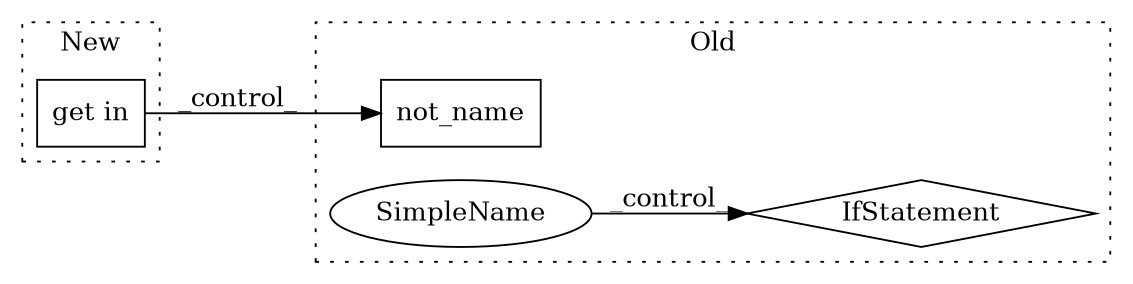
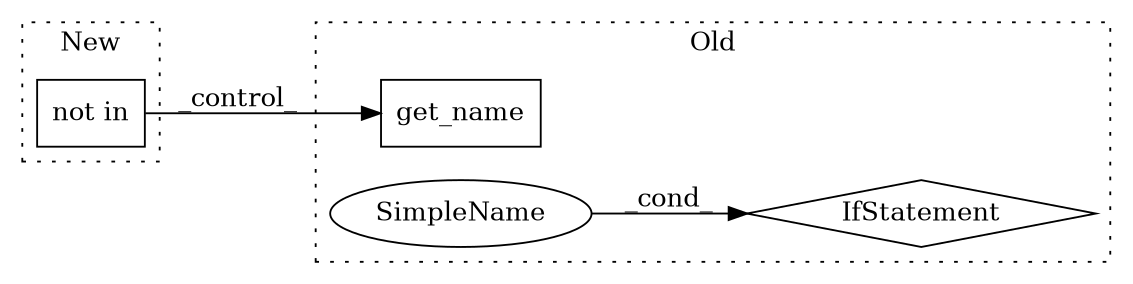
node "get in": label "get in" -> "not in"
node "not_name": label "not_name" -> "get_name"
edge "SimpleName" -> "IfStatement": label "_control_" -> "_cond_"
